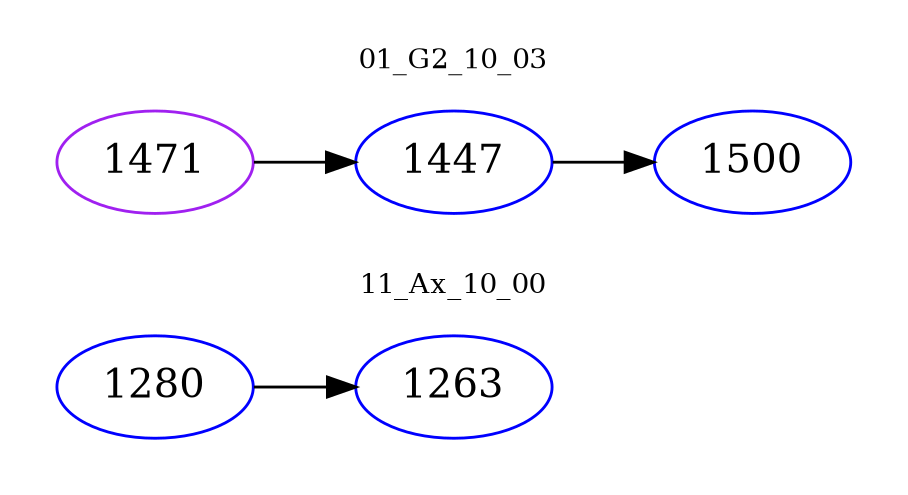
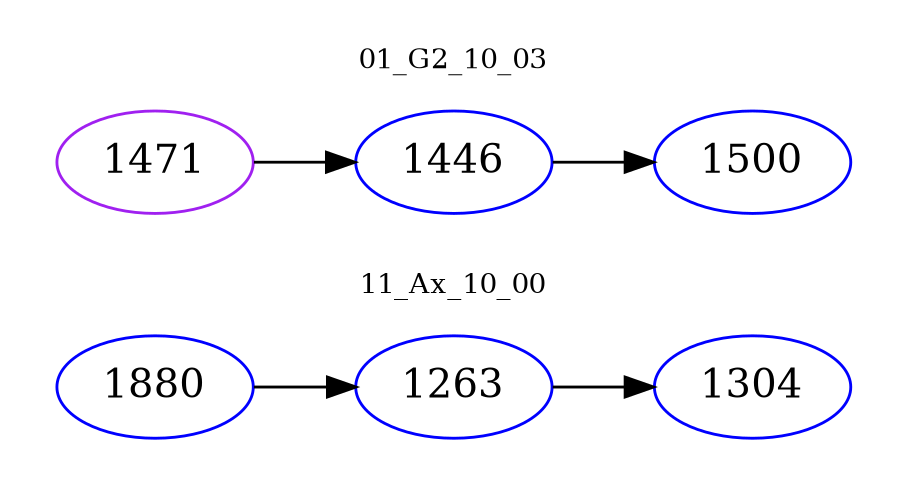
node "1447": label "1447" -> "1446"
node "1280": label "1280" -> "1880"
node "1304": added
